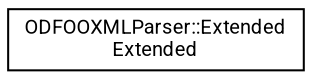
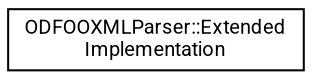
node "ODFOOXMLParser::Extended Extended": label "ODFOOXMLParser::Extended Extended" -> "ODFOOXMLParser::Extended Implementation"
